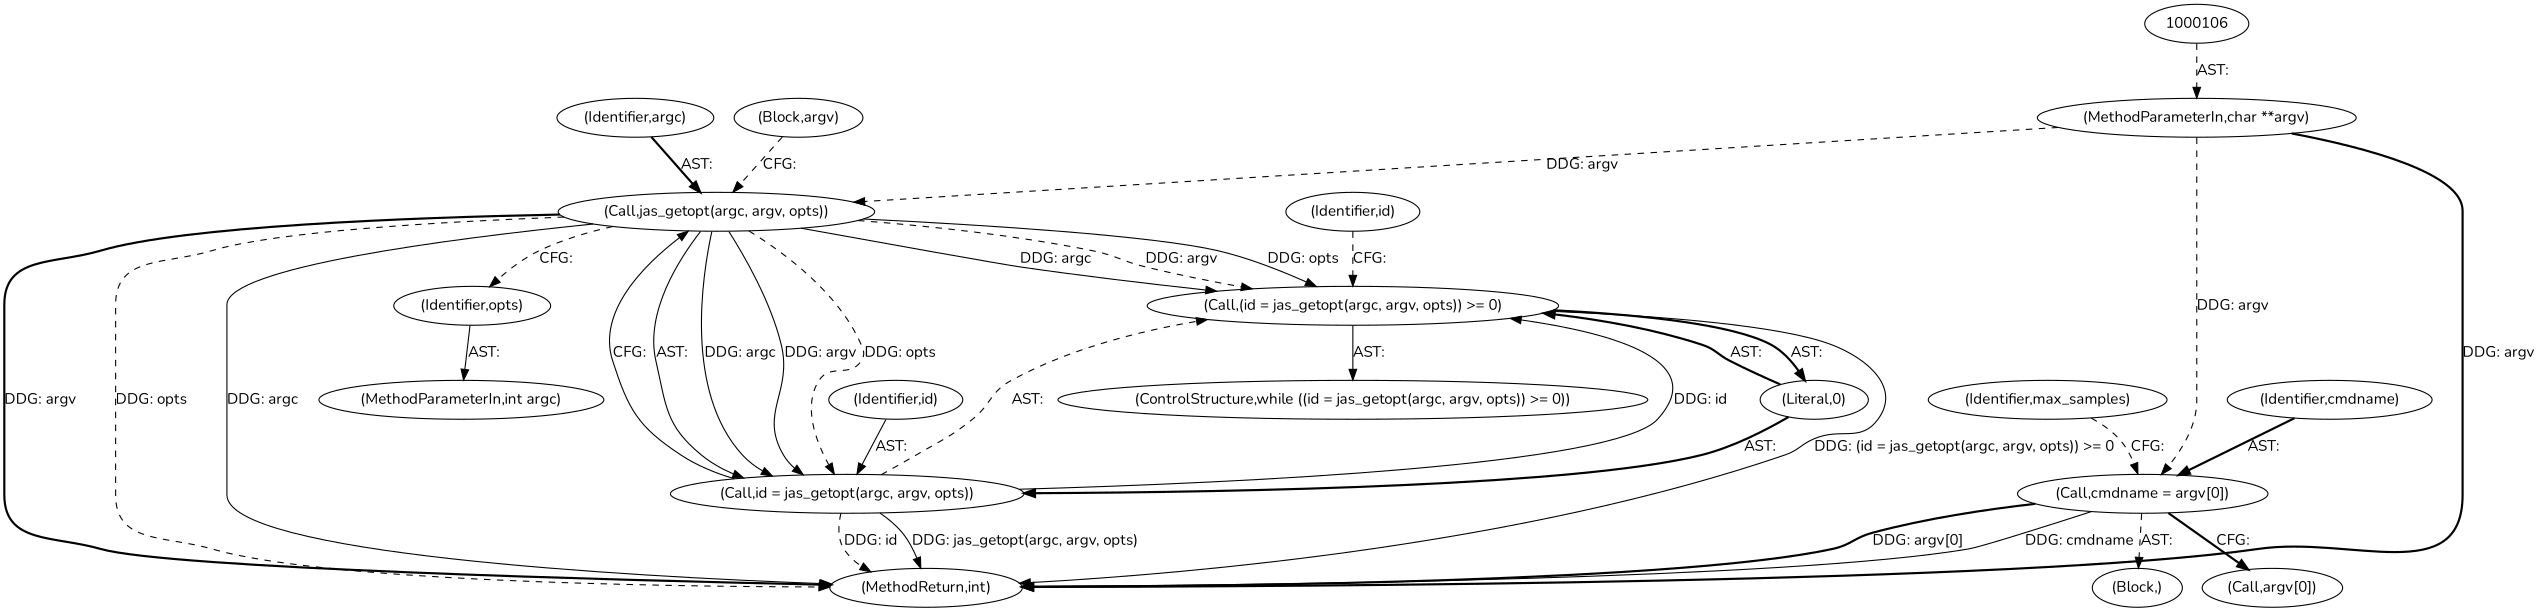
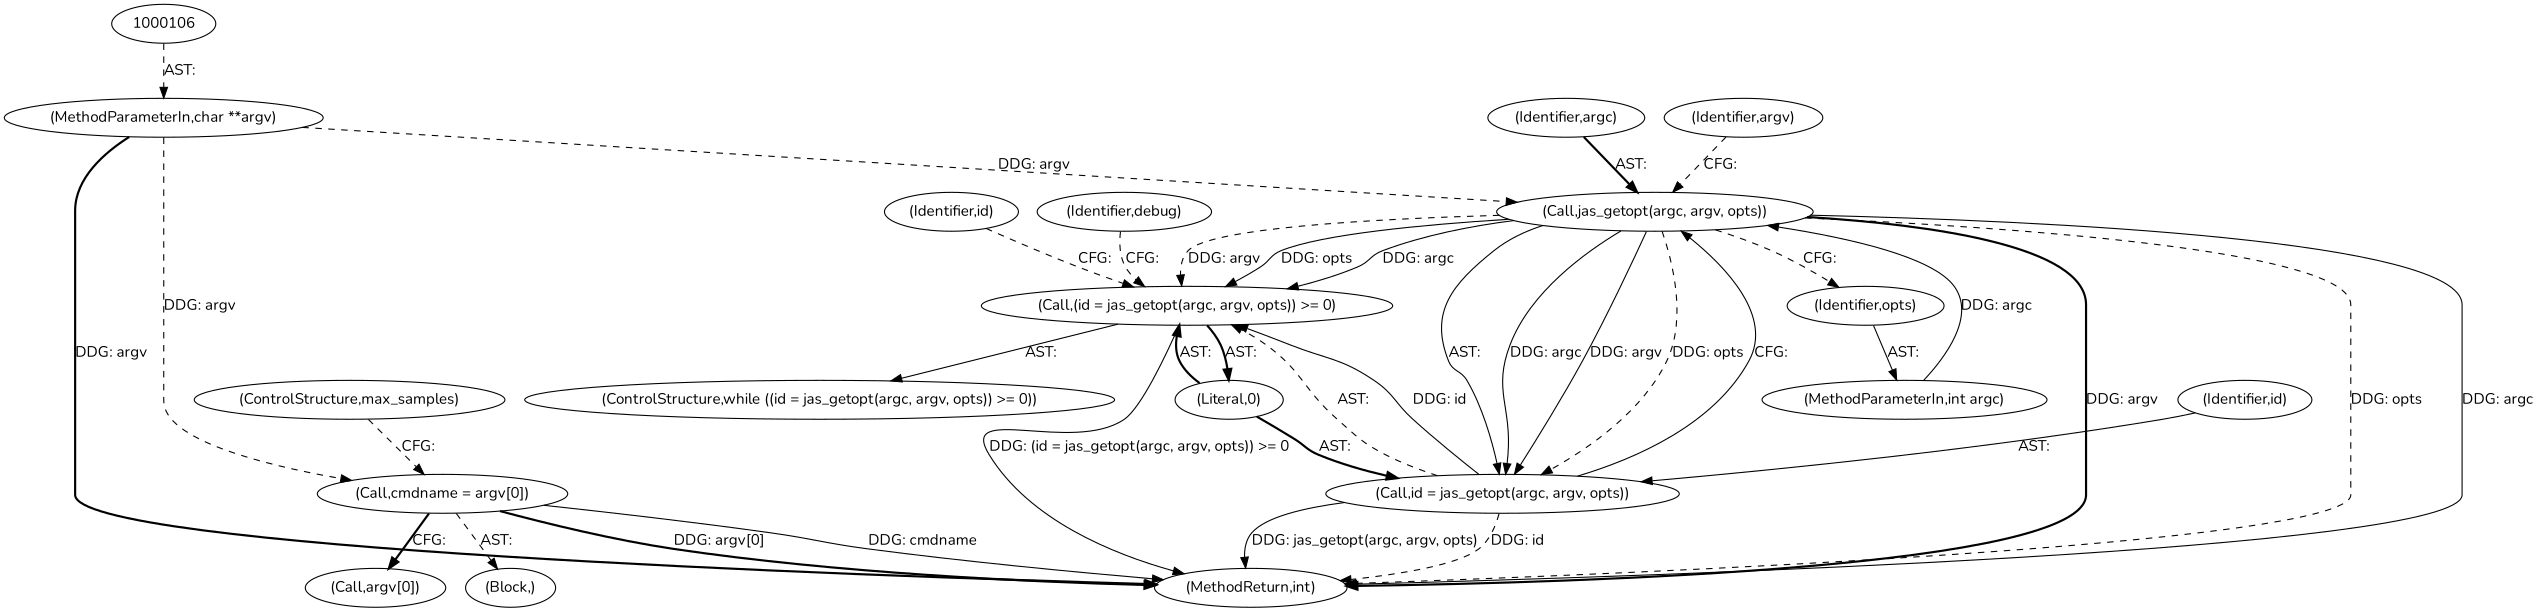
node "(Block,argv)": label "(Block,argv)" -> "(Identifier,argv)"
node "(Identifier,debug)": added
edge "(MethodParameterIn,int argc)" -> "(Call,jas_getopt(argc, argv, opts))": added, label "DDG: argc"
node "(Identifier,max_samples)": label "(Identifier,max_samples)" -> "(ControlStructure,max_samples)"
node "(Identifier,cmdname)": removed
